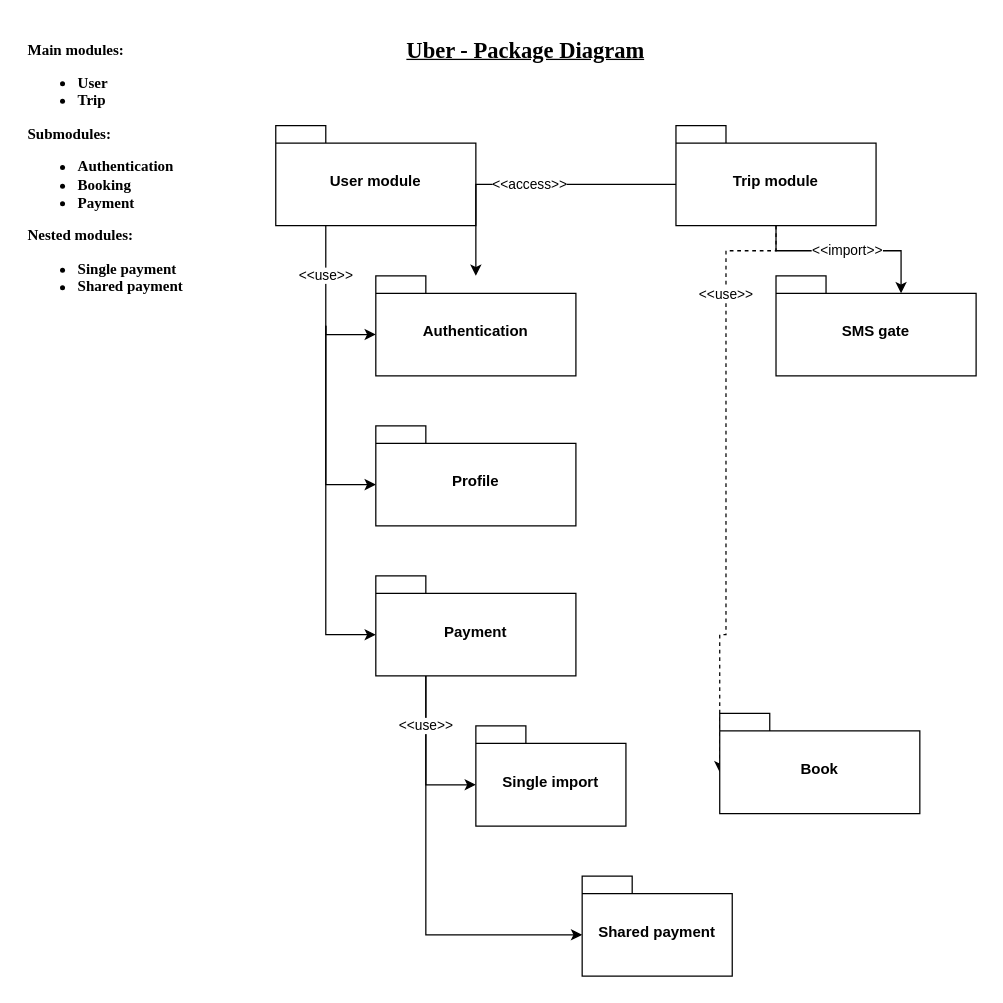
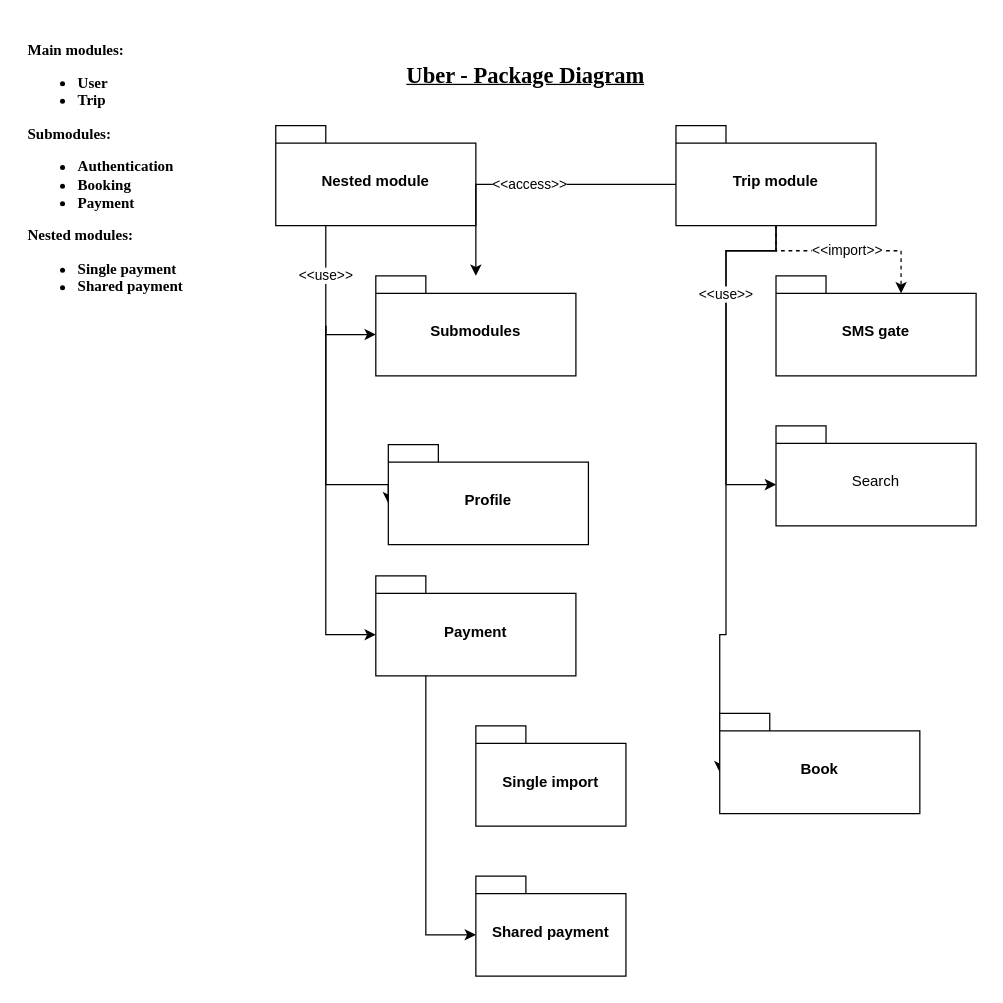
node "Uber - Package Diagram": moved (526, 51) -> (526, 76)
node "User module": label "User module" -> "Nested module"
edge "Trip module" -> "SMS gate": style solid -> dashed
node "Authentication": label "Authentication" -> "Submodules"
node "Profile": moved (476, 476) -> (488, 494)
node "Search": added
edge "Trip module" -> "Search": added
edge "Trip module" -> "Book": style dashed -> solid
edge "Payment" -> "Single import": removed, label "<<use>>"
node "Shared payment": moved (657, 926) -> (551, 926)
